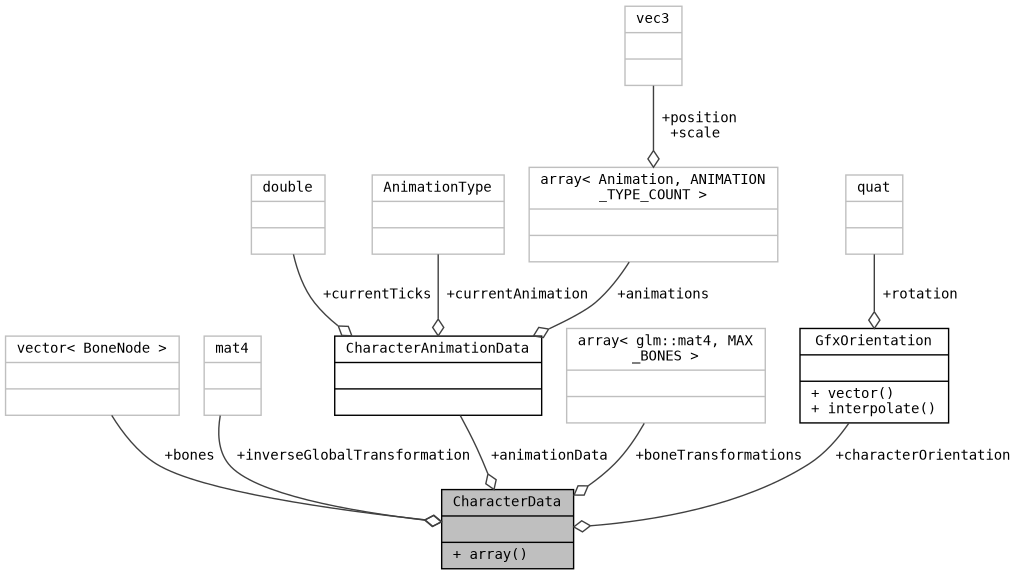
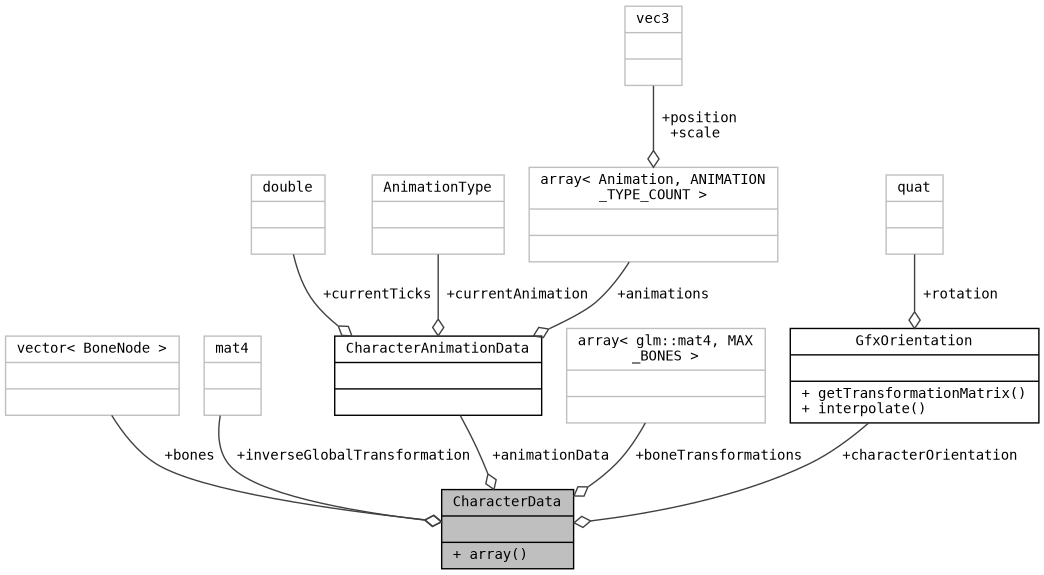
node "GfxOrientation": text "+ vector()" -> "+ getTransformationMatrix()"
